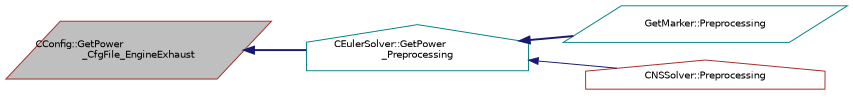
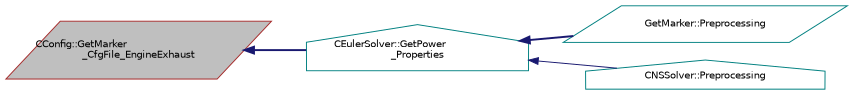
node "CConfig::GetPower _CfgFile_EngineExhaust": label "CConfig::GetPower _CfgFile_EngineExhaust" -> "CConfig::GetMarker _CfgFile_EngineExhaust"
node "CEulerSolver::GetPower _Preprocessing": label "CEulerSolver::GetPower _Preprocessing" -> "CEulerSolver::GetPower _Properties"
node "CNSSolver::Preprocessing": color brown -> teal
